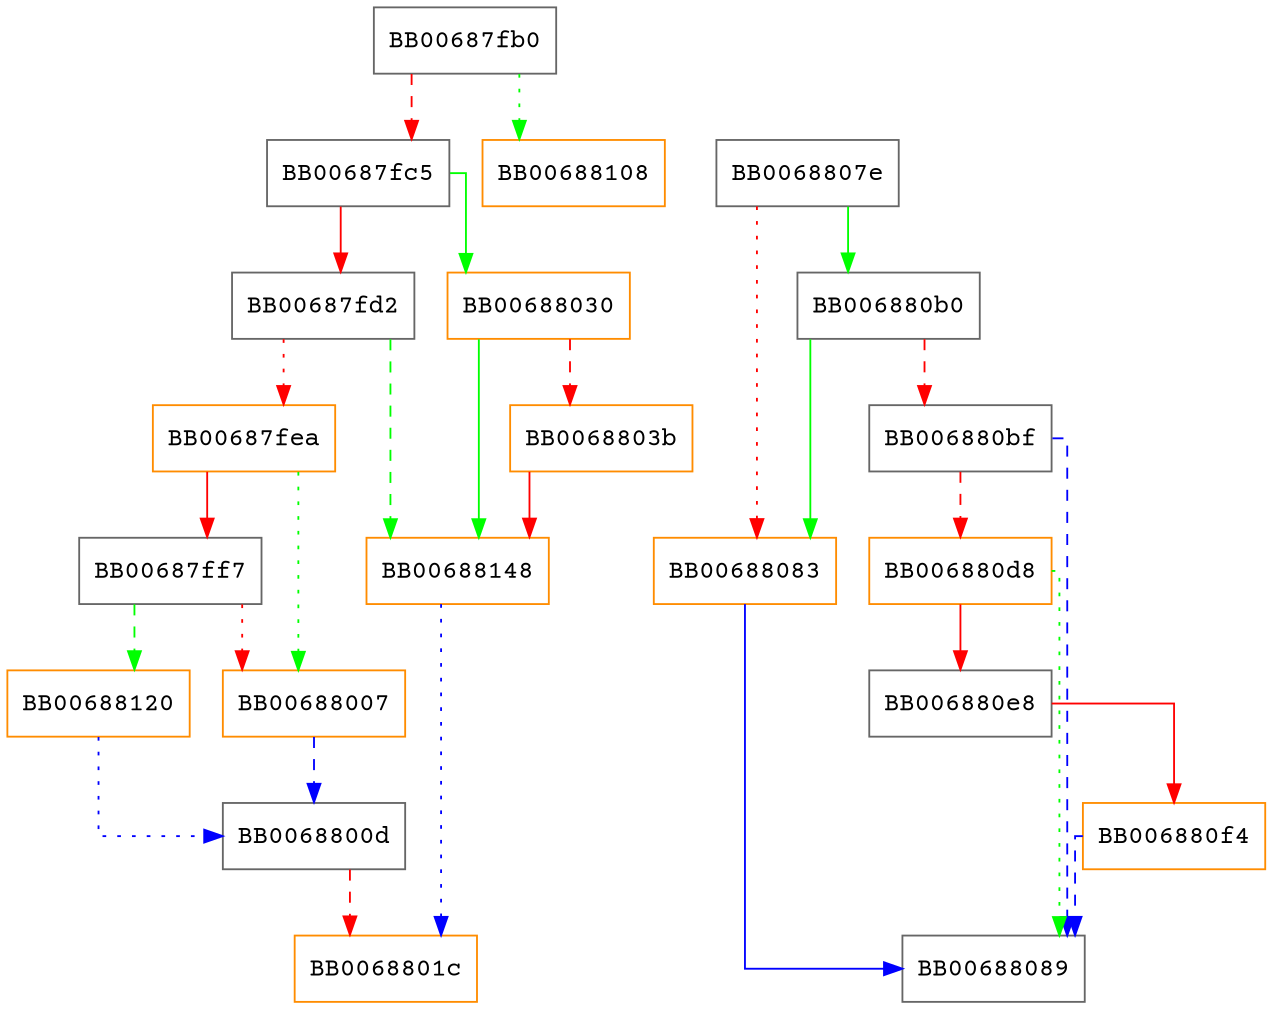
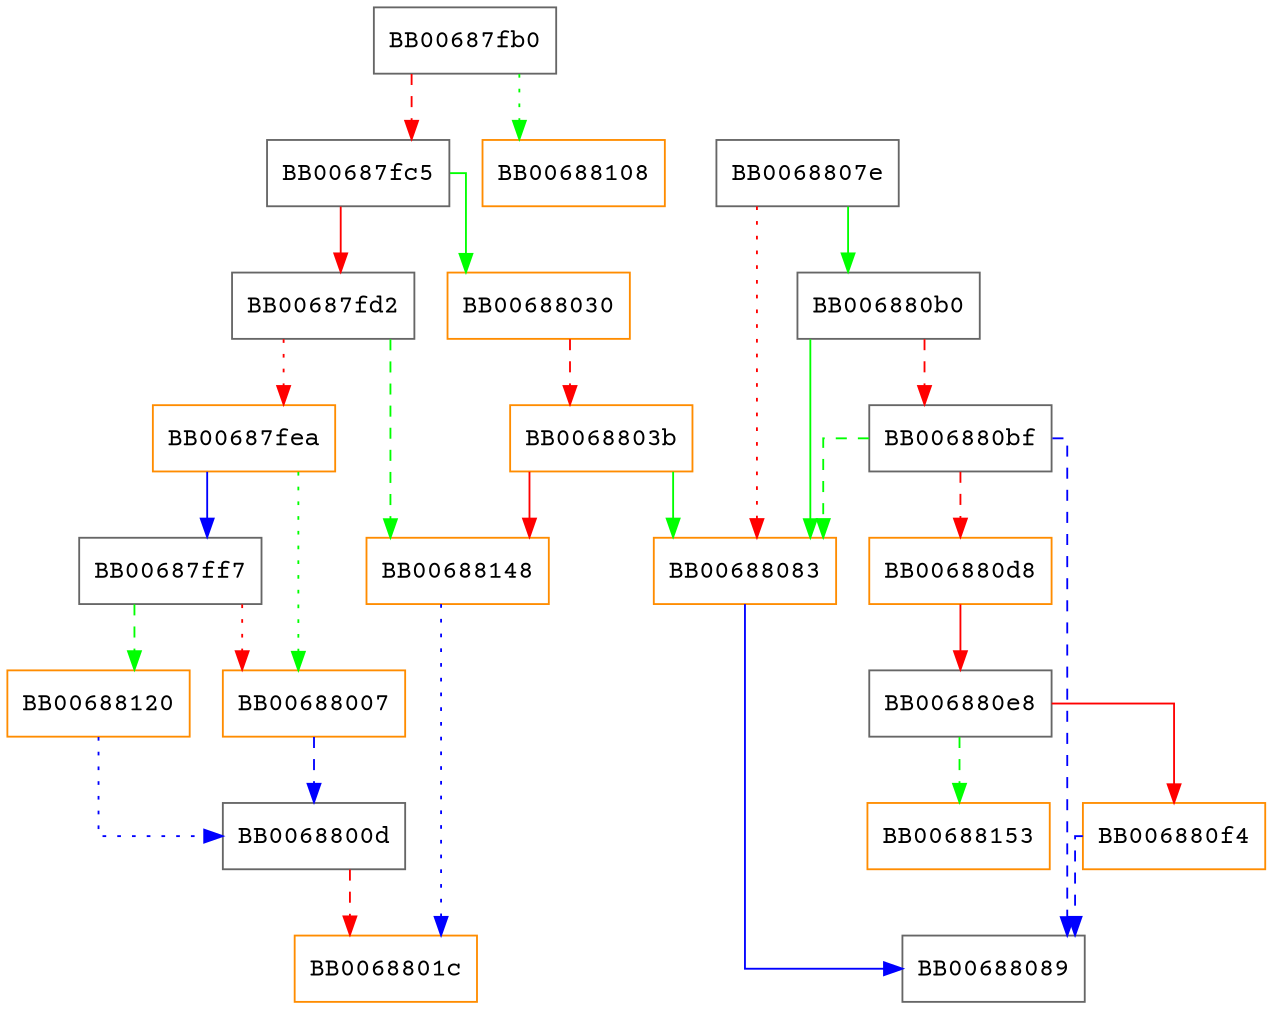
edge "BB00688030" -> "BB00688148": removed
edge "BB006880bf" -> "BB00688083": added
edge "BB00687fea" -> "BB00687ff7": color red -> blue
edge "BB0068803b" -> "BB00688083": added
edge "BB006880d8" -> "BB00688089": removed
node "BB00688153": added
